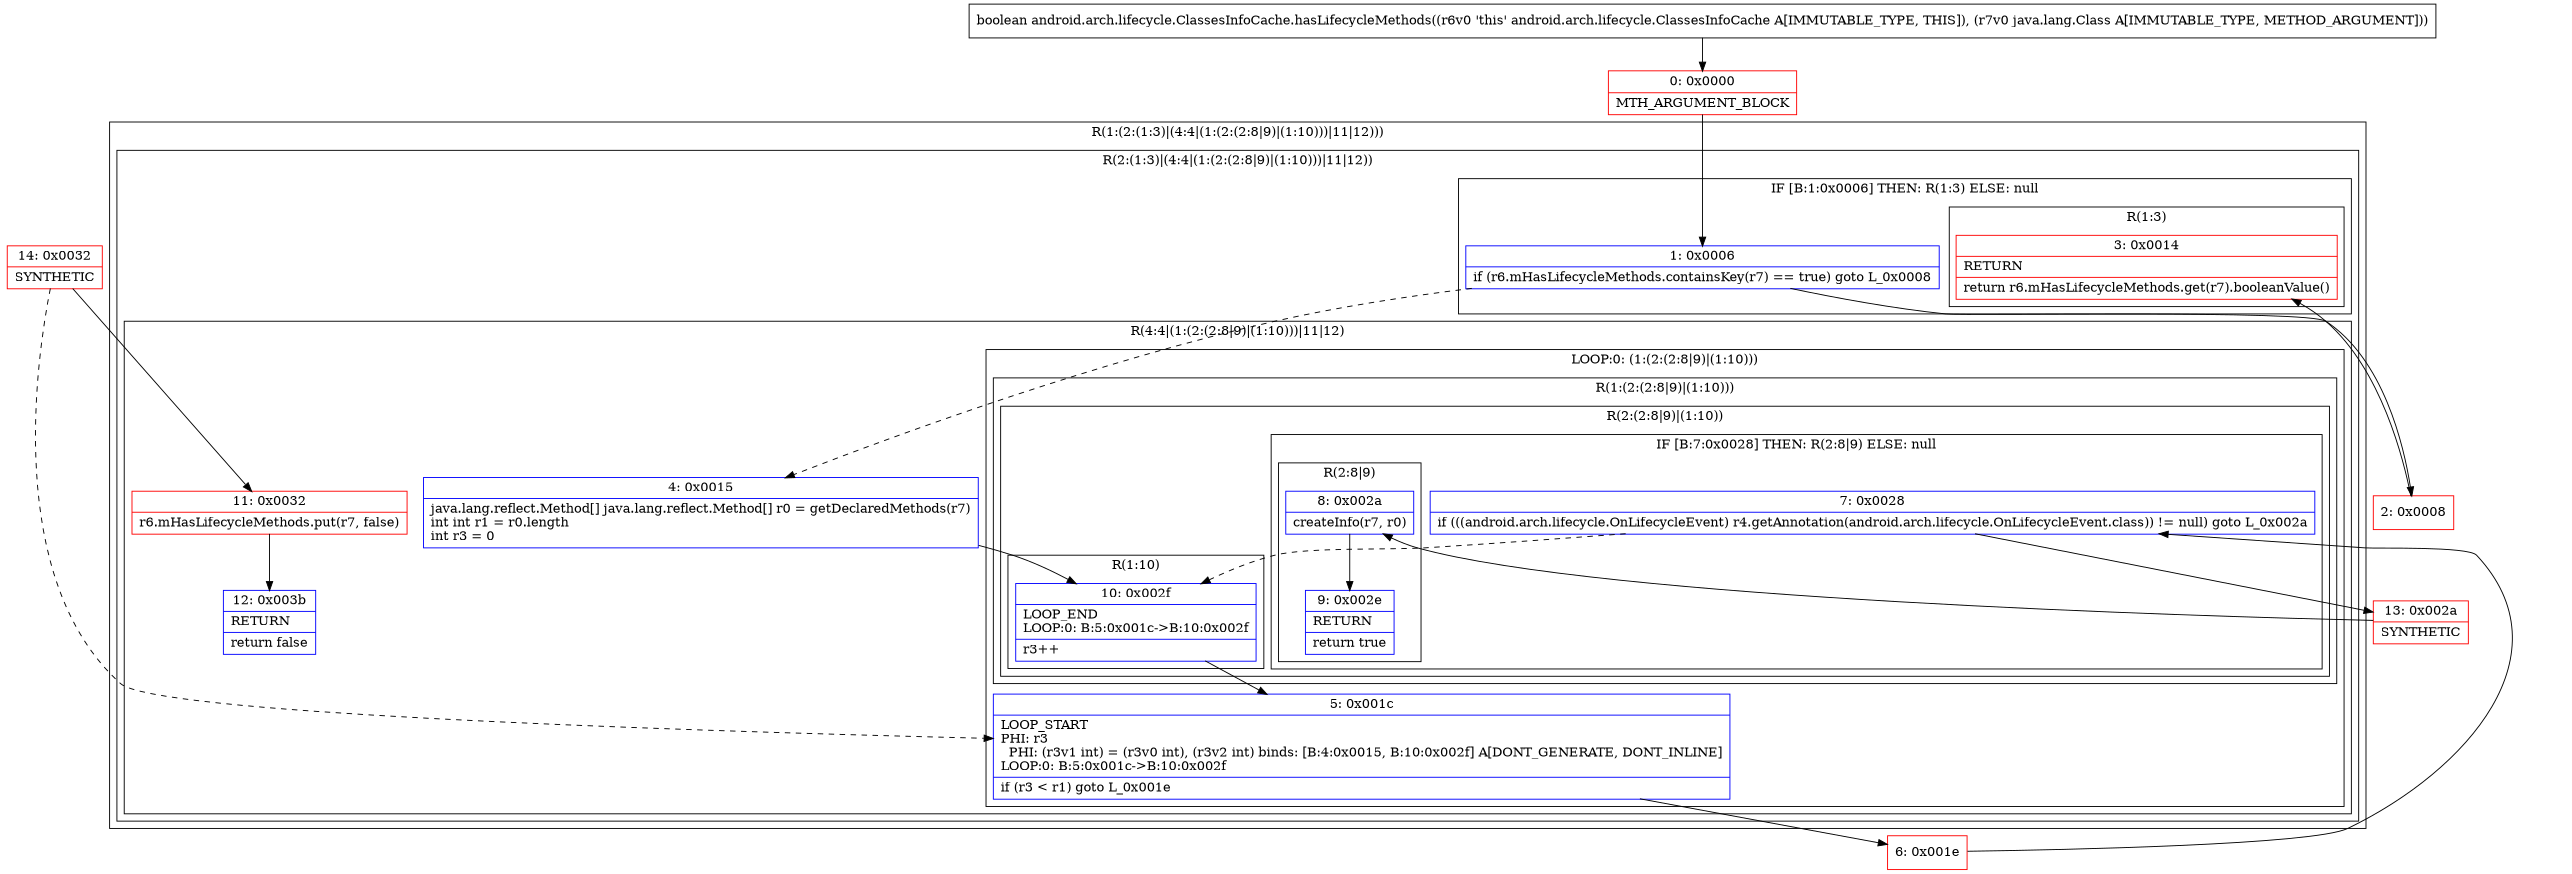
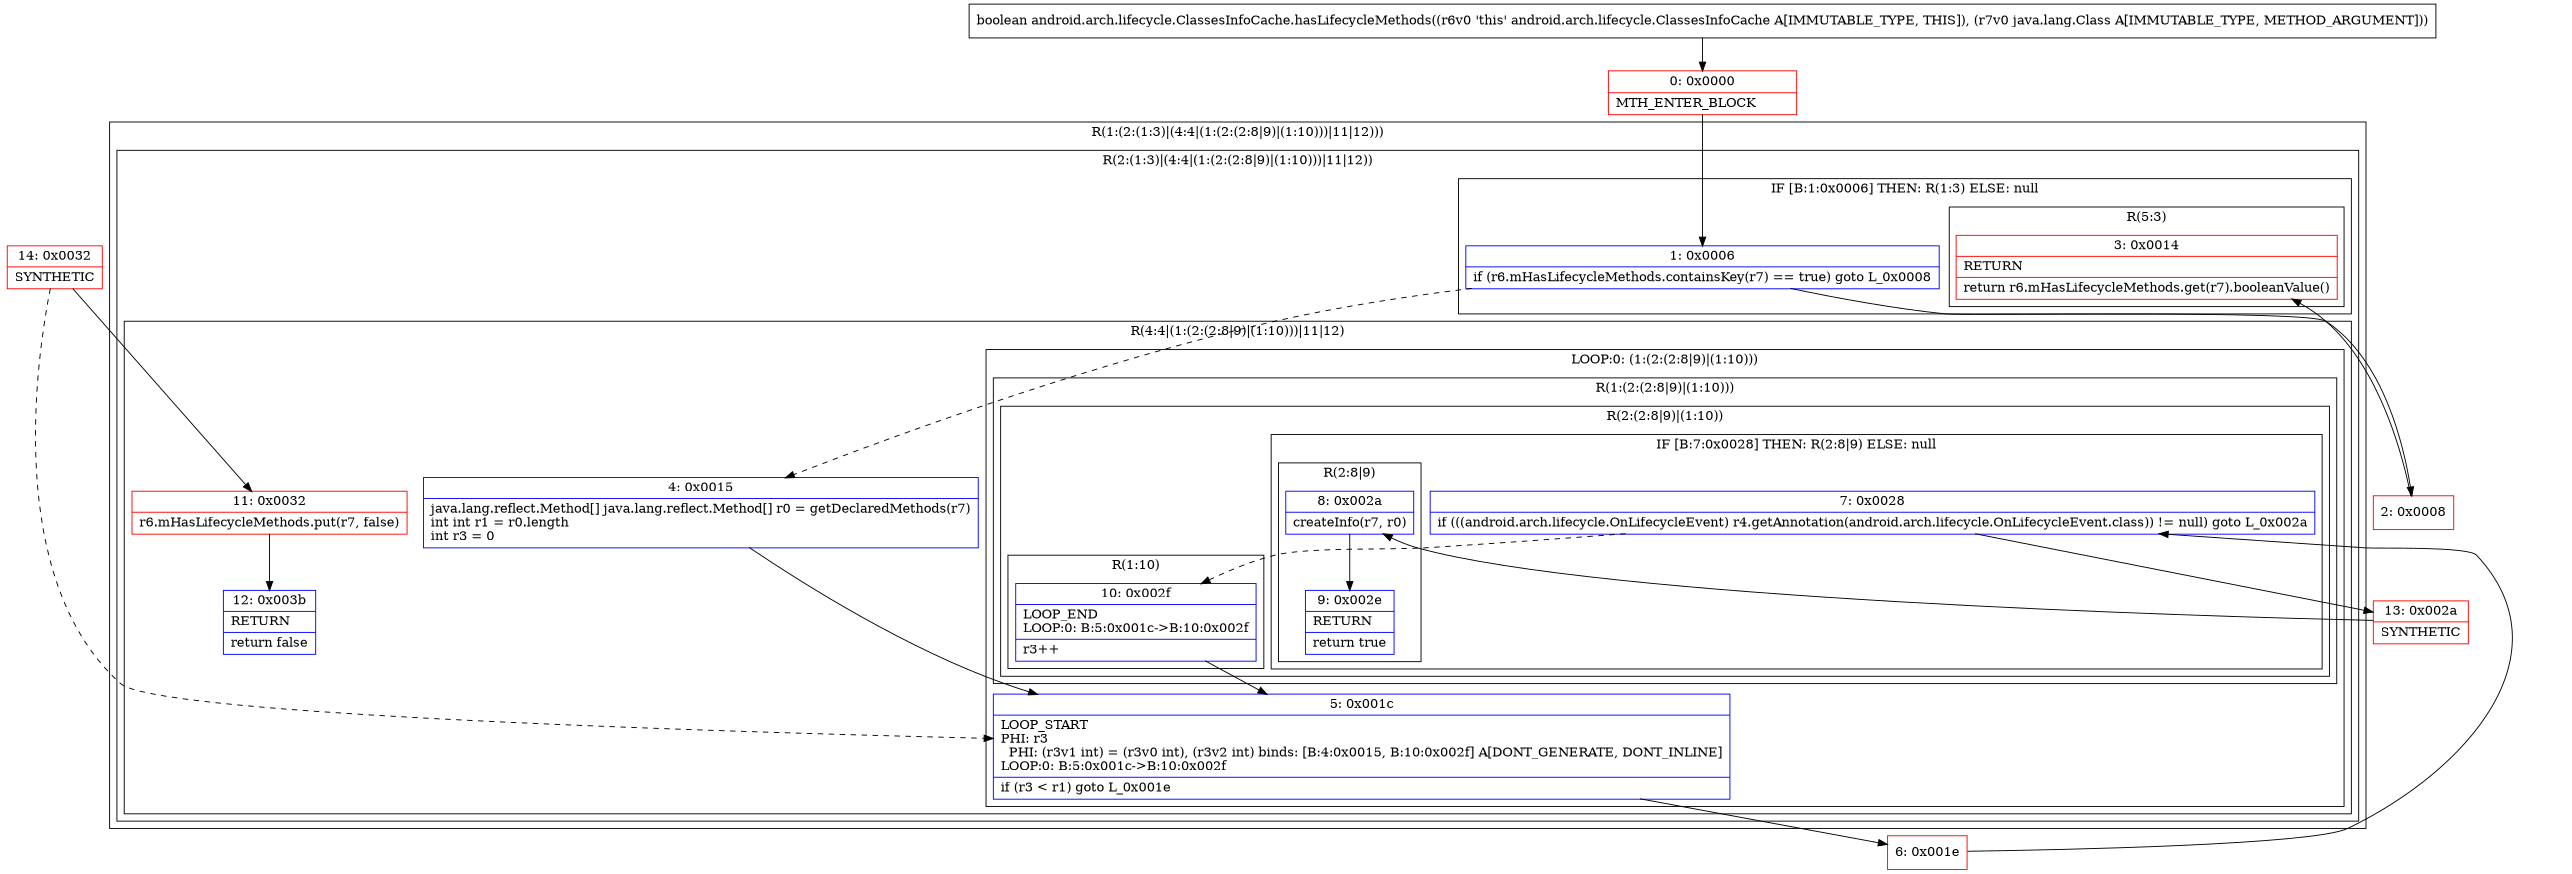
node "0: 0x0000": text "MTH_ARGUMENT_BLOCK" -> "MTH_ENTER_BLOCK"
cluster "R(1:3)": label "R(1:3)" -> "R(5:3)"
edge "4: 0x0015" -> "10: 0x002f": now "4: 0x0015" -> "5: 0x001c"
